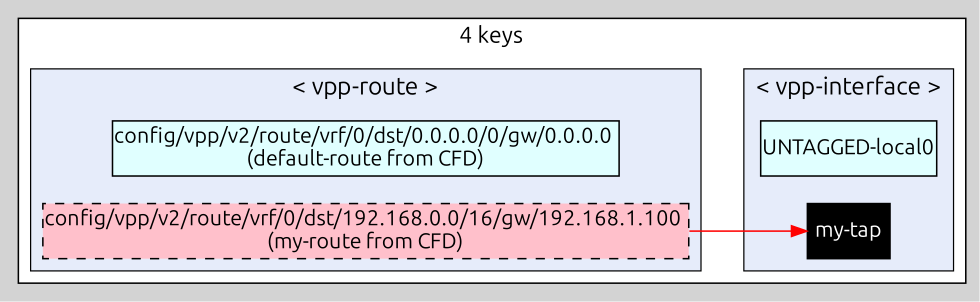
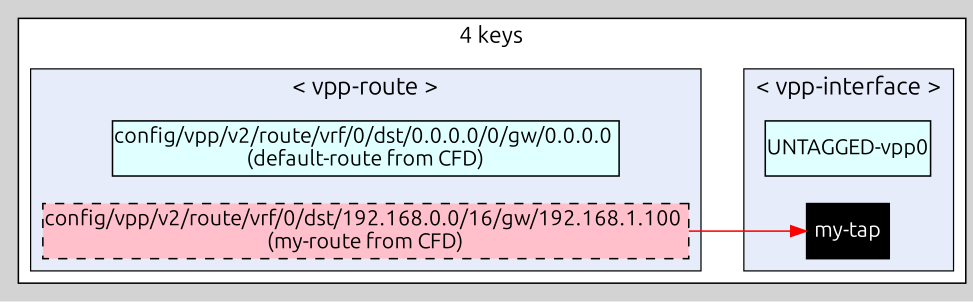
node "UNTAGGED-local0": label "UNTAGGED-local0" -> "UNTAGGED-vpp0"
